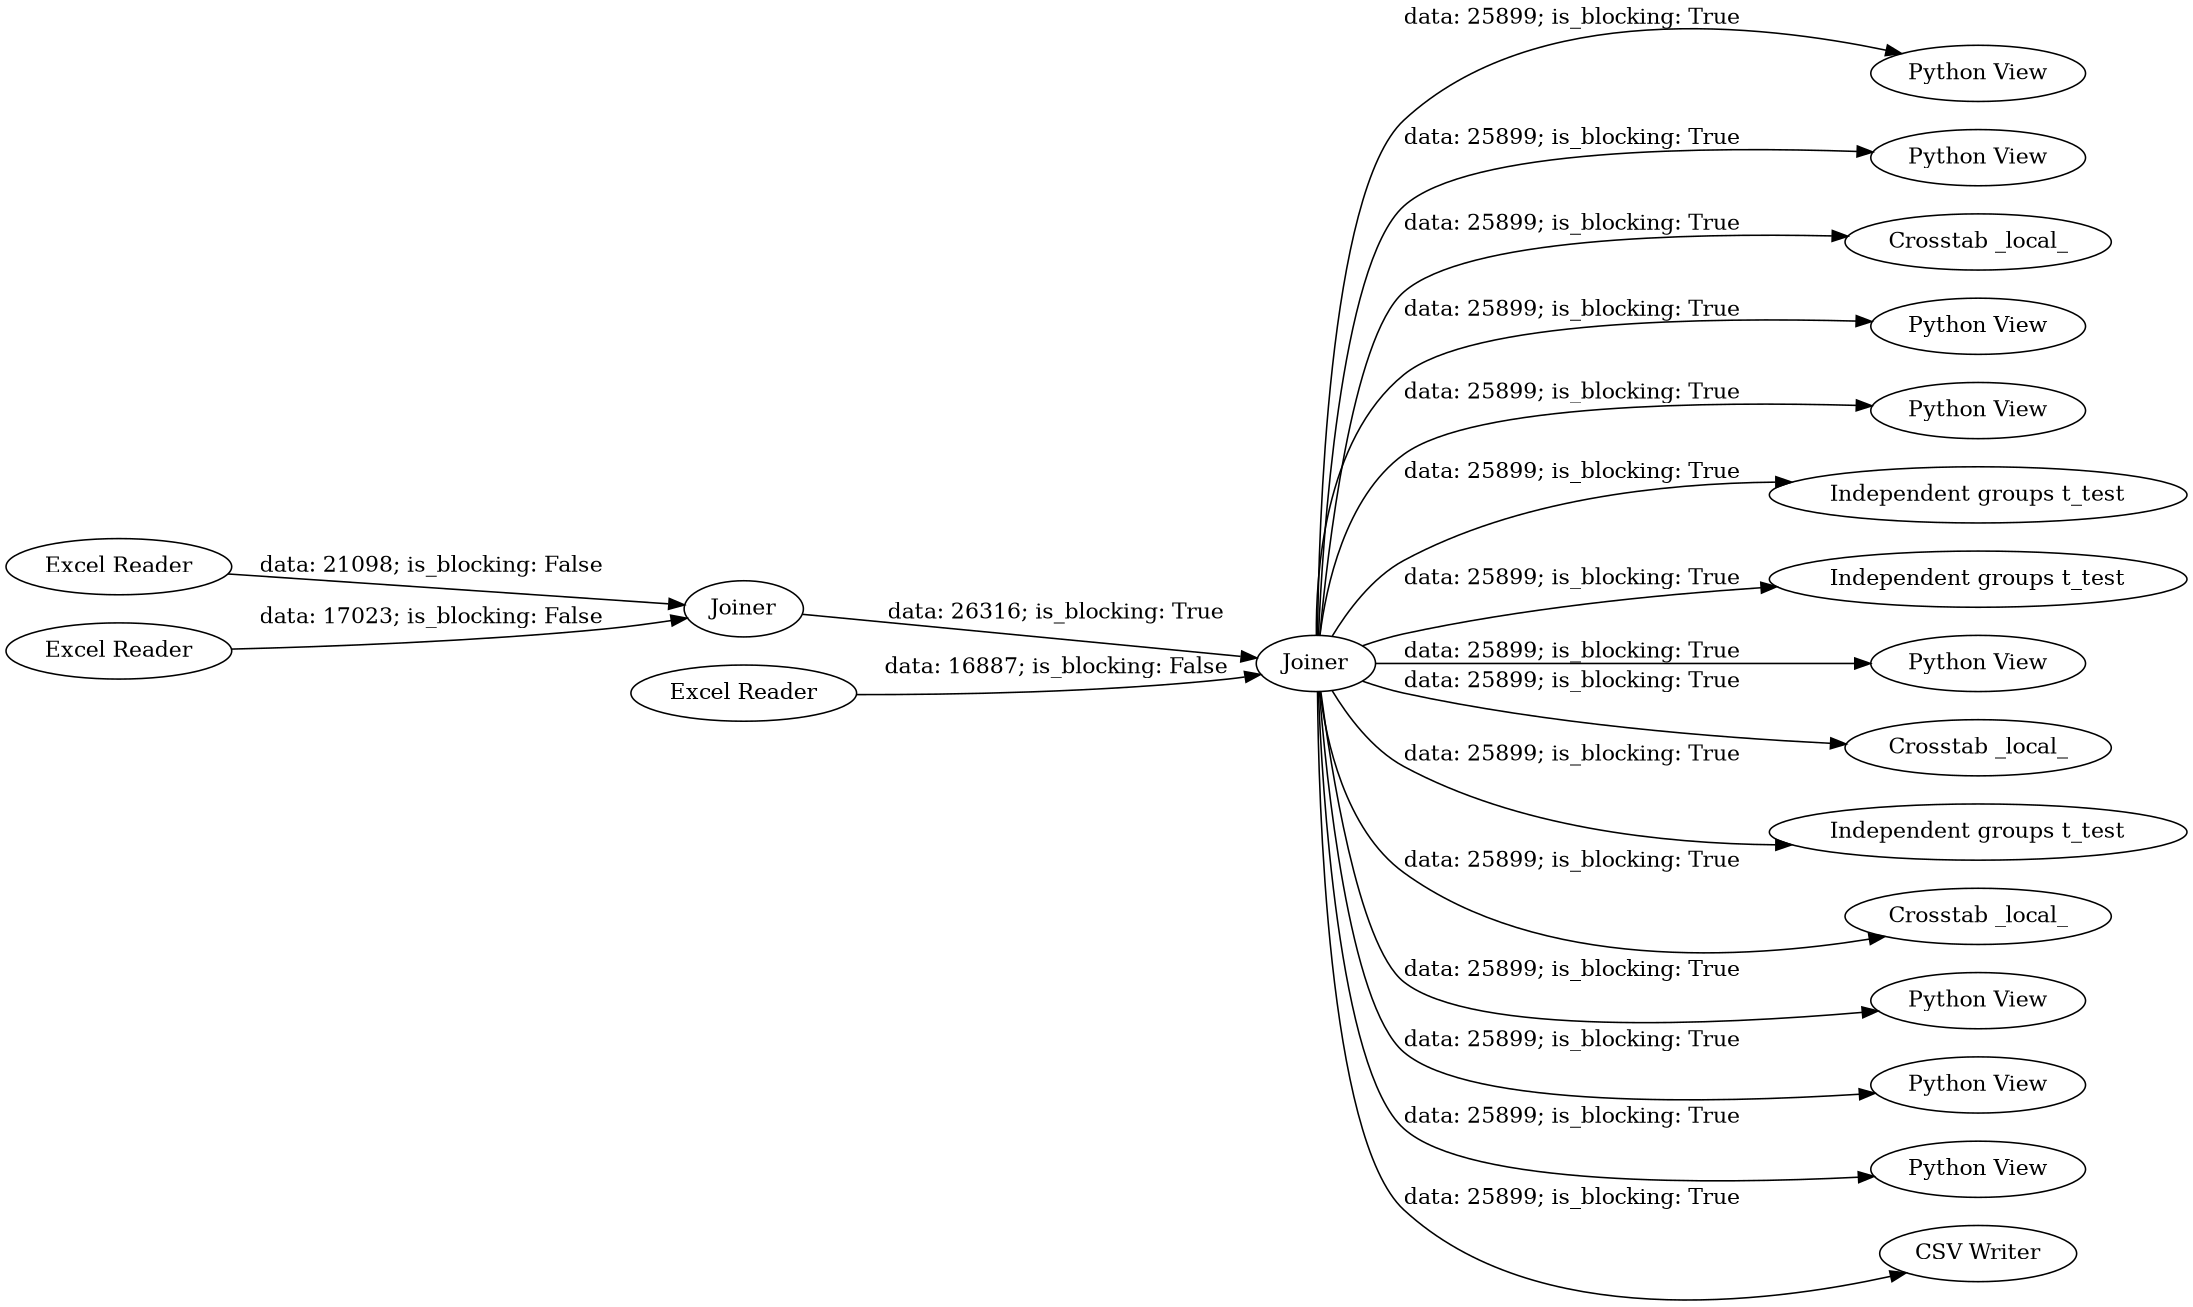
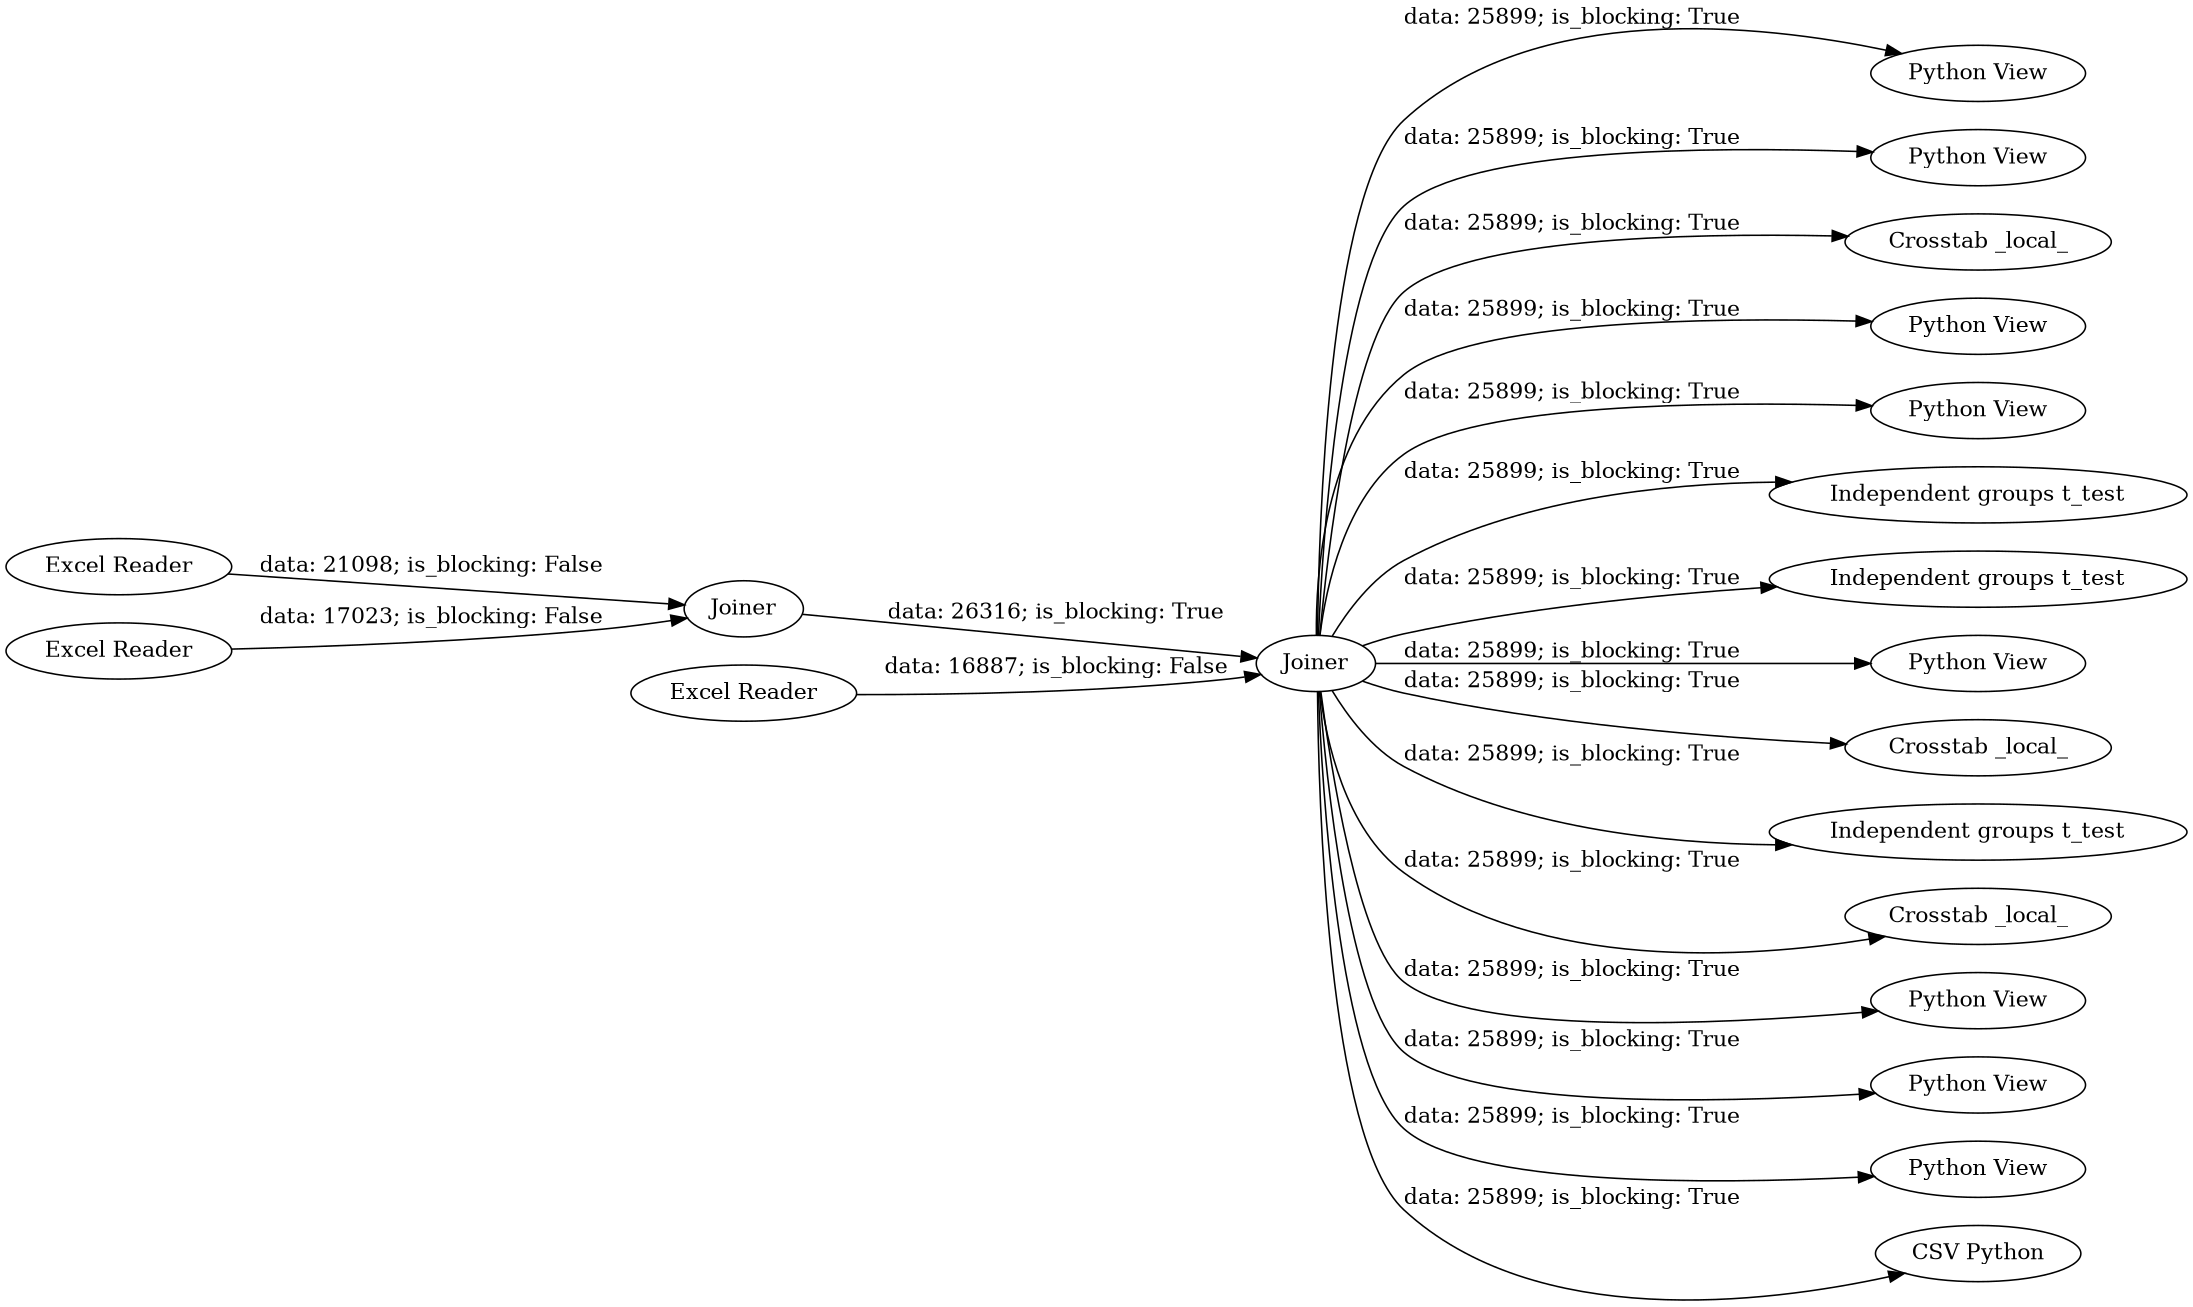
node "CSV Writer": label "CSV Writer" -> "CSV Python"
